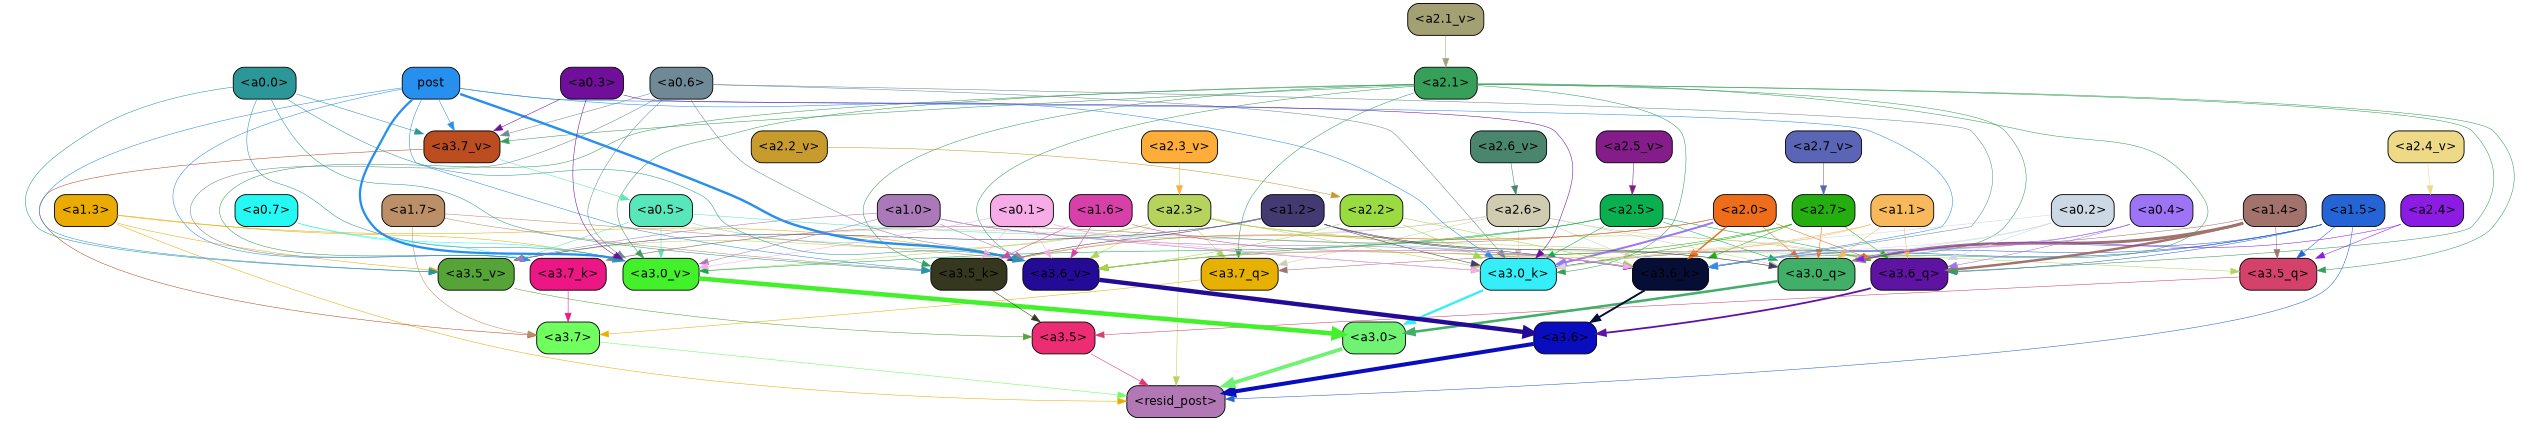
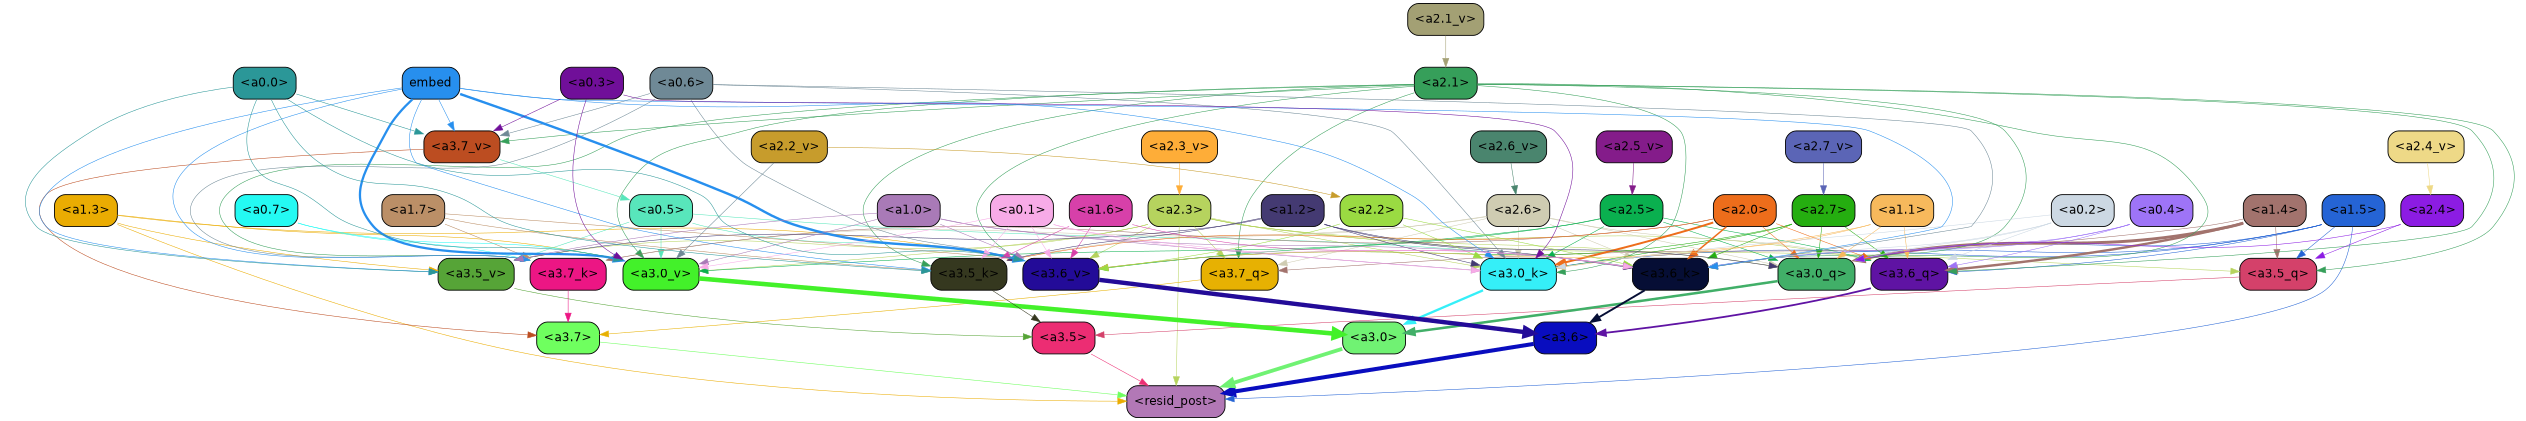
node "post": label "post" -> "embed"
edge "<a0.6>" -> "<a3.0_v>": now "<a2.2_v>" -> "<a3.0_v>"
edge "<a2.7>" -> "<a3.0_q>": color #ed6d1b -> #25ae10
edge "<a2.0>" -> "<a3.0_k>": color #9e74f7 -> #ed6d1b
edge "<a1.7>" -> "<a3.7>": now "<a1.7>" -> "<a3.7_k>"
